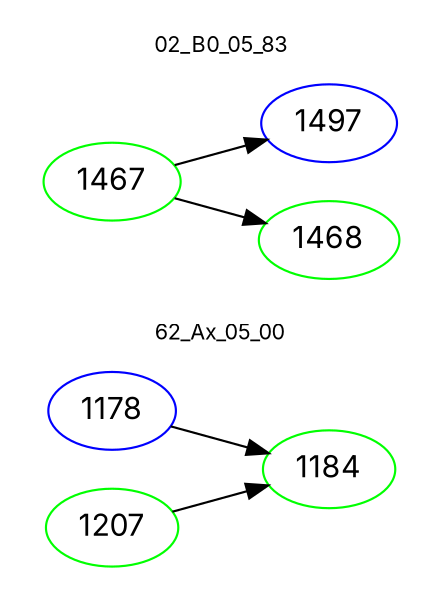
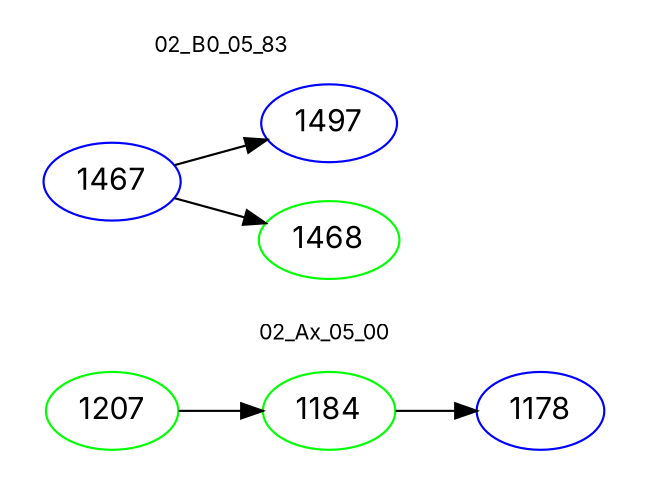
node "1467": color green -> blue
cluster "62_Ax_05_00": label "62_Ax_05_00" -> "02_Ax_05_00"
edge "1178" -> "1184": reversed
